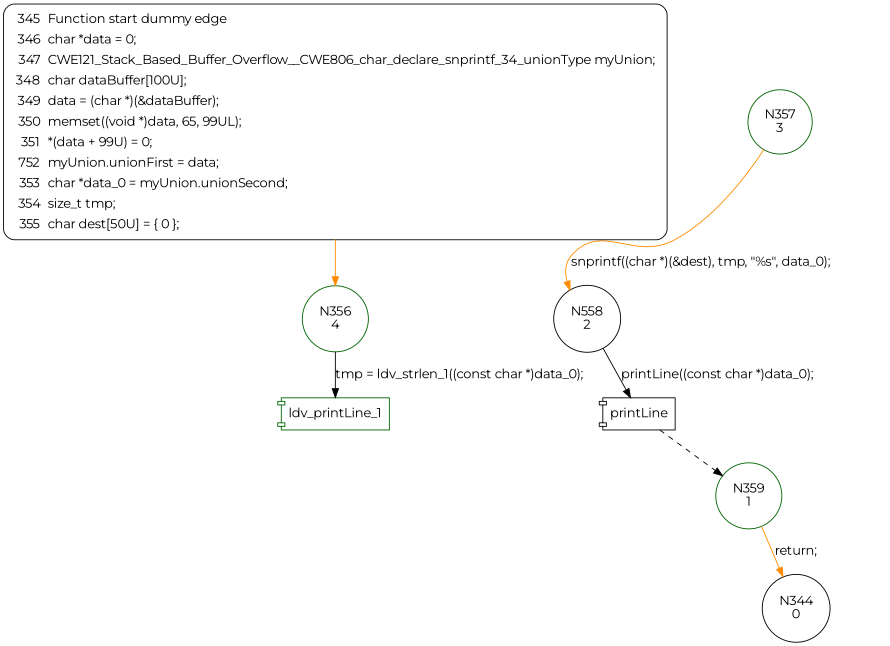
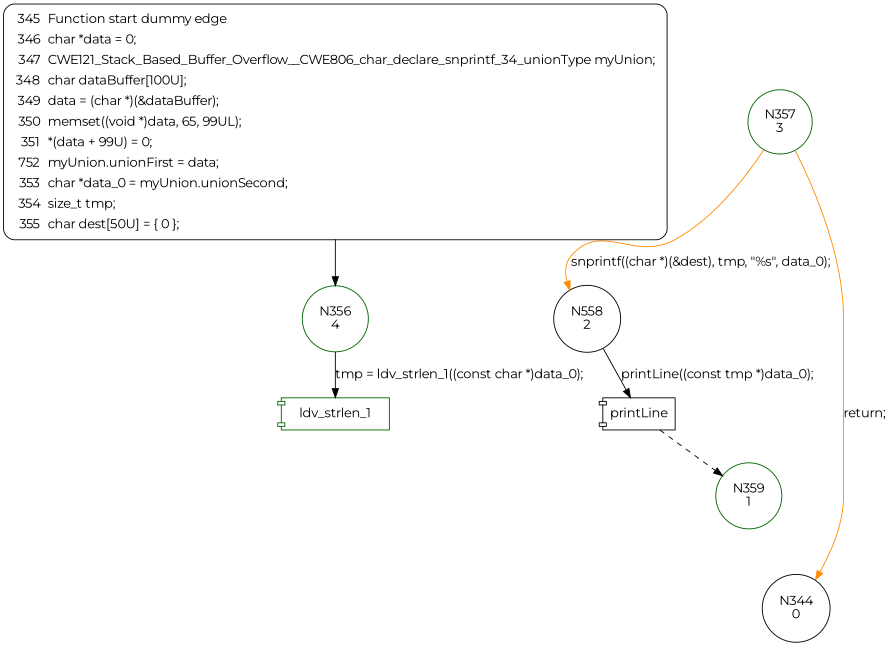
edge "345" -> "N356 4": color darkorange -> black
edge "N558 2" -> "printLine": label "printLine((const char *)data_0);" -> "printLine((const tmp *)data_0);"
node "ldv_printLine_1": label "ldv_printLine_1" -> "ldv_strlen_1"
edge "N359 1" -> "N344 0": now "N357 3" -> "N344 0"
